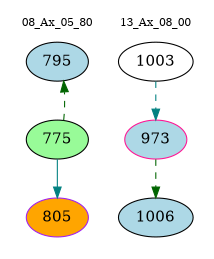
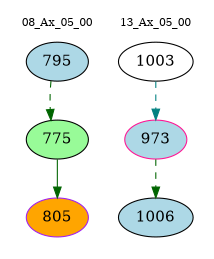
cluster "08_Ax_05_80": label "08_Ax_05_80" -> "08_Ax_05_00"
cluster "13_Ax_08_00": label "13_Ax_08_00" -> "13_Ax_05_00"
edge "775" -> "795": reversed
edge "775" -> "805": color teal -> darkgreen
